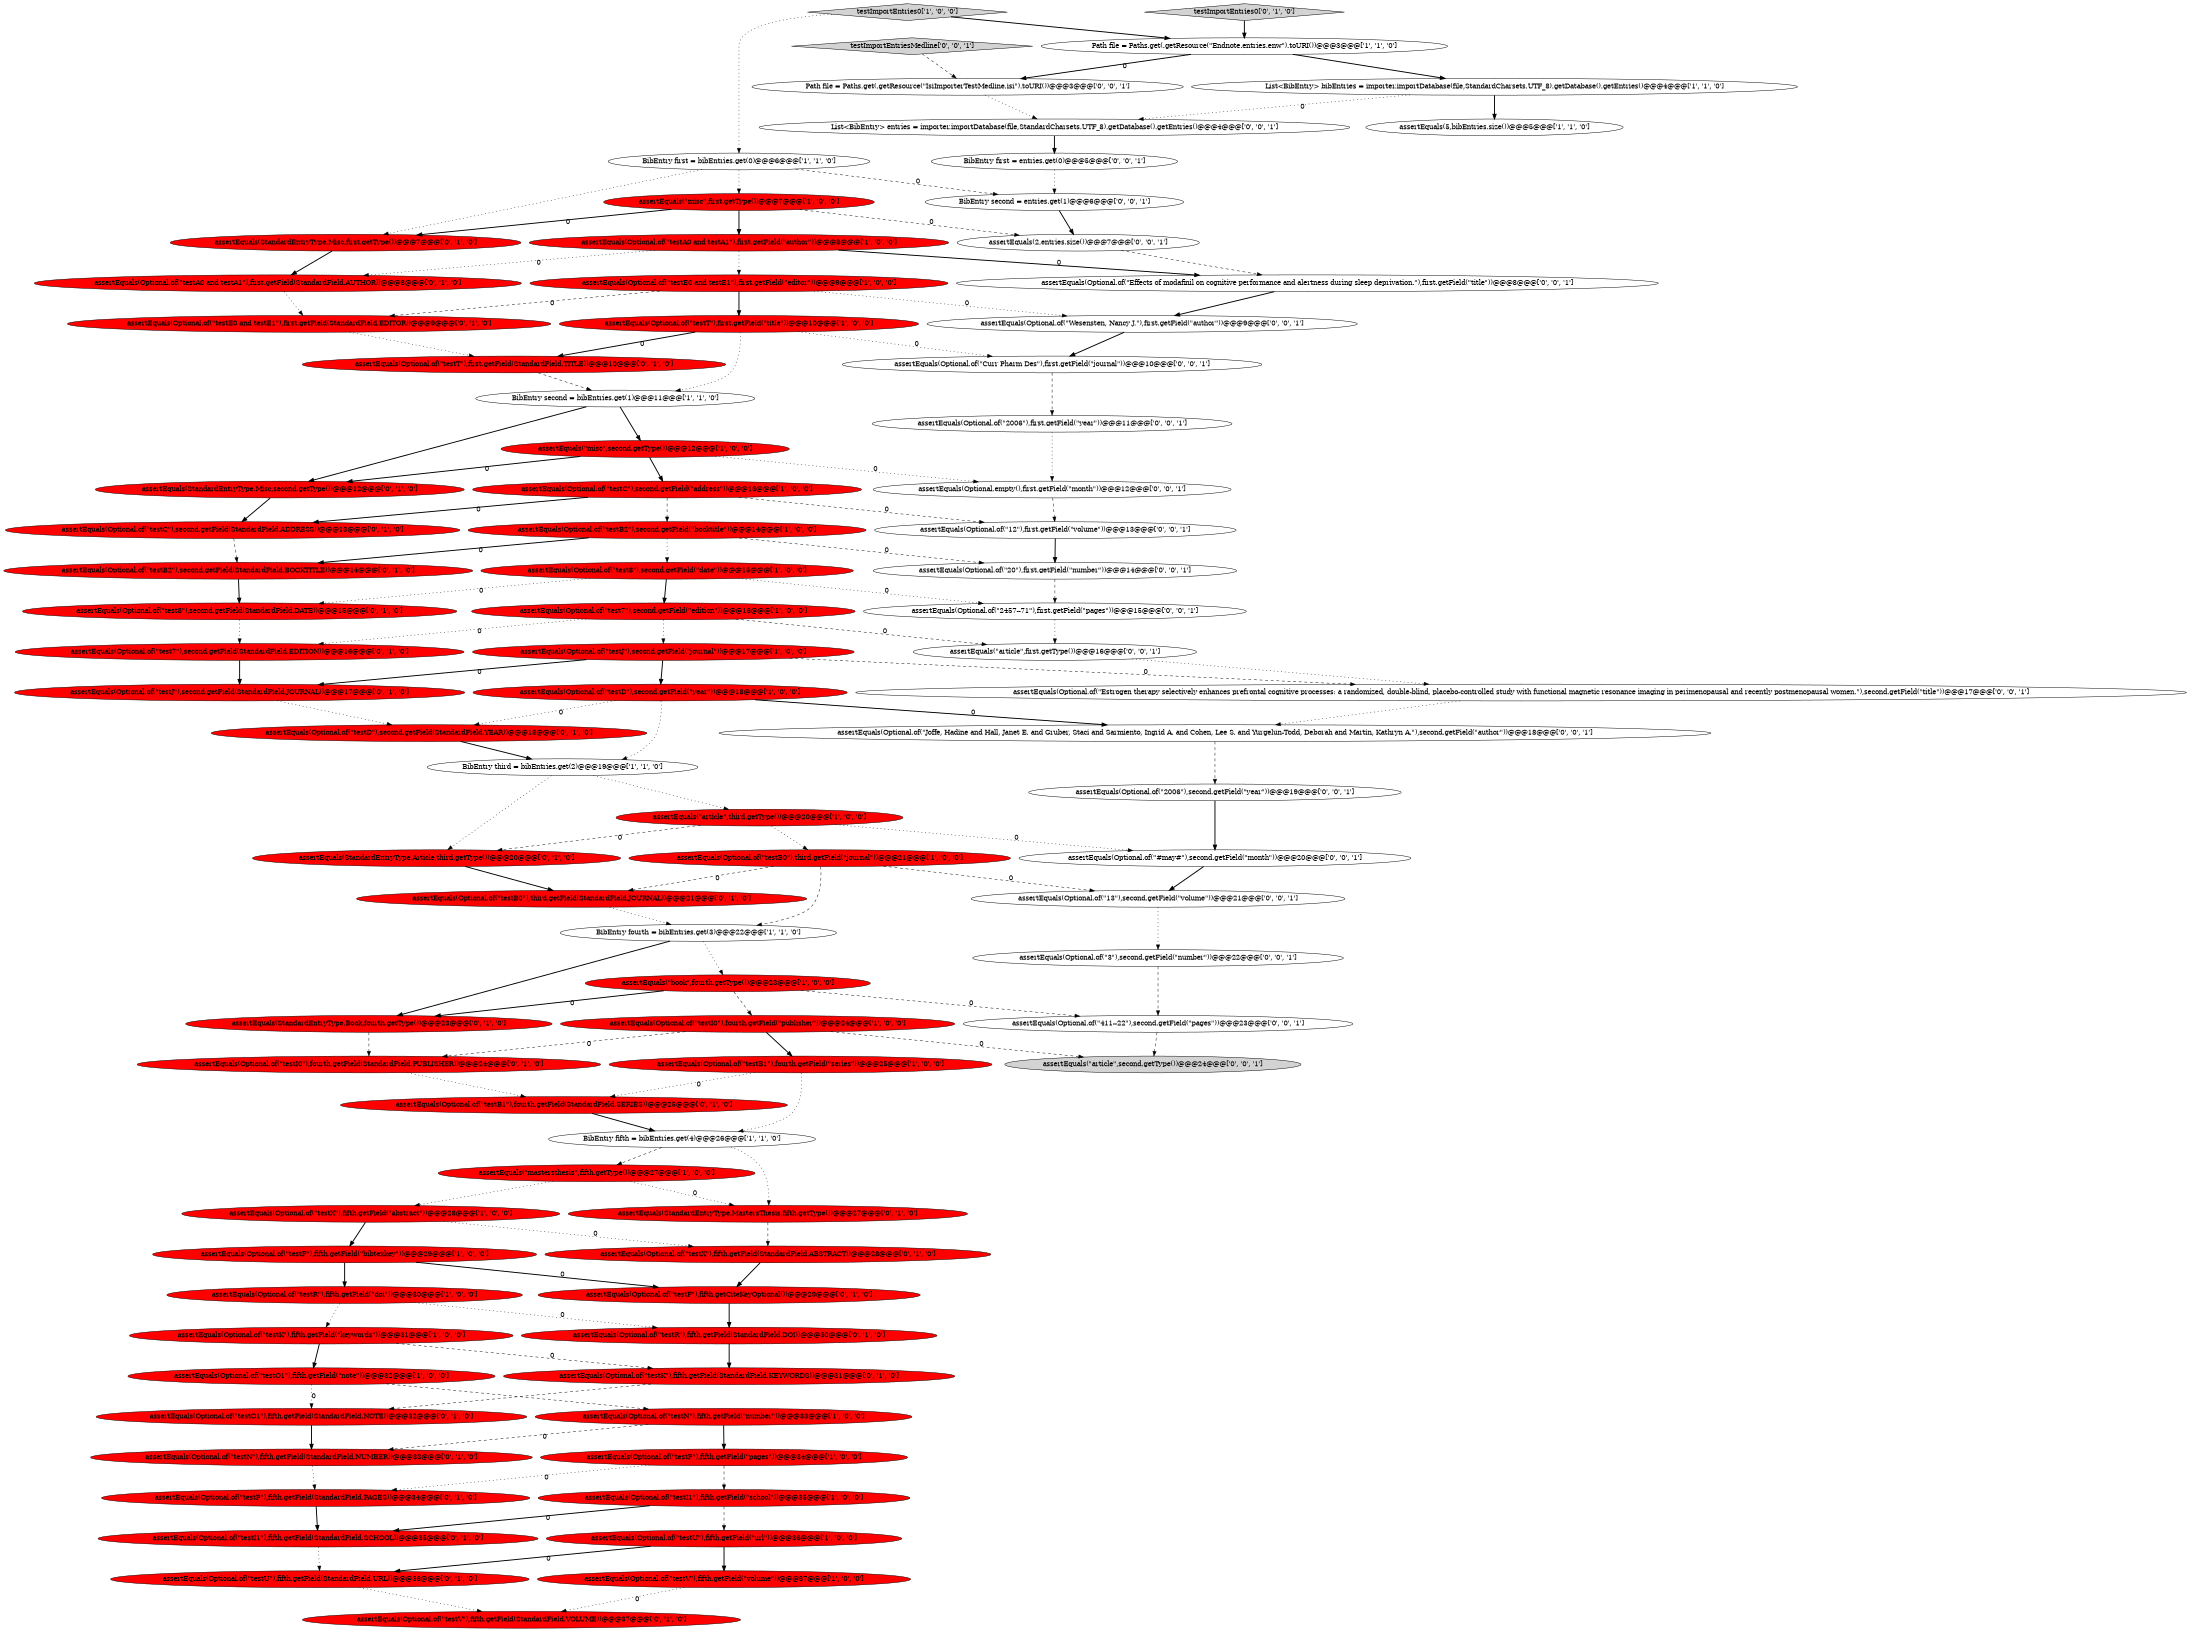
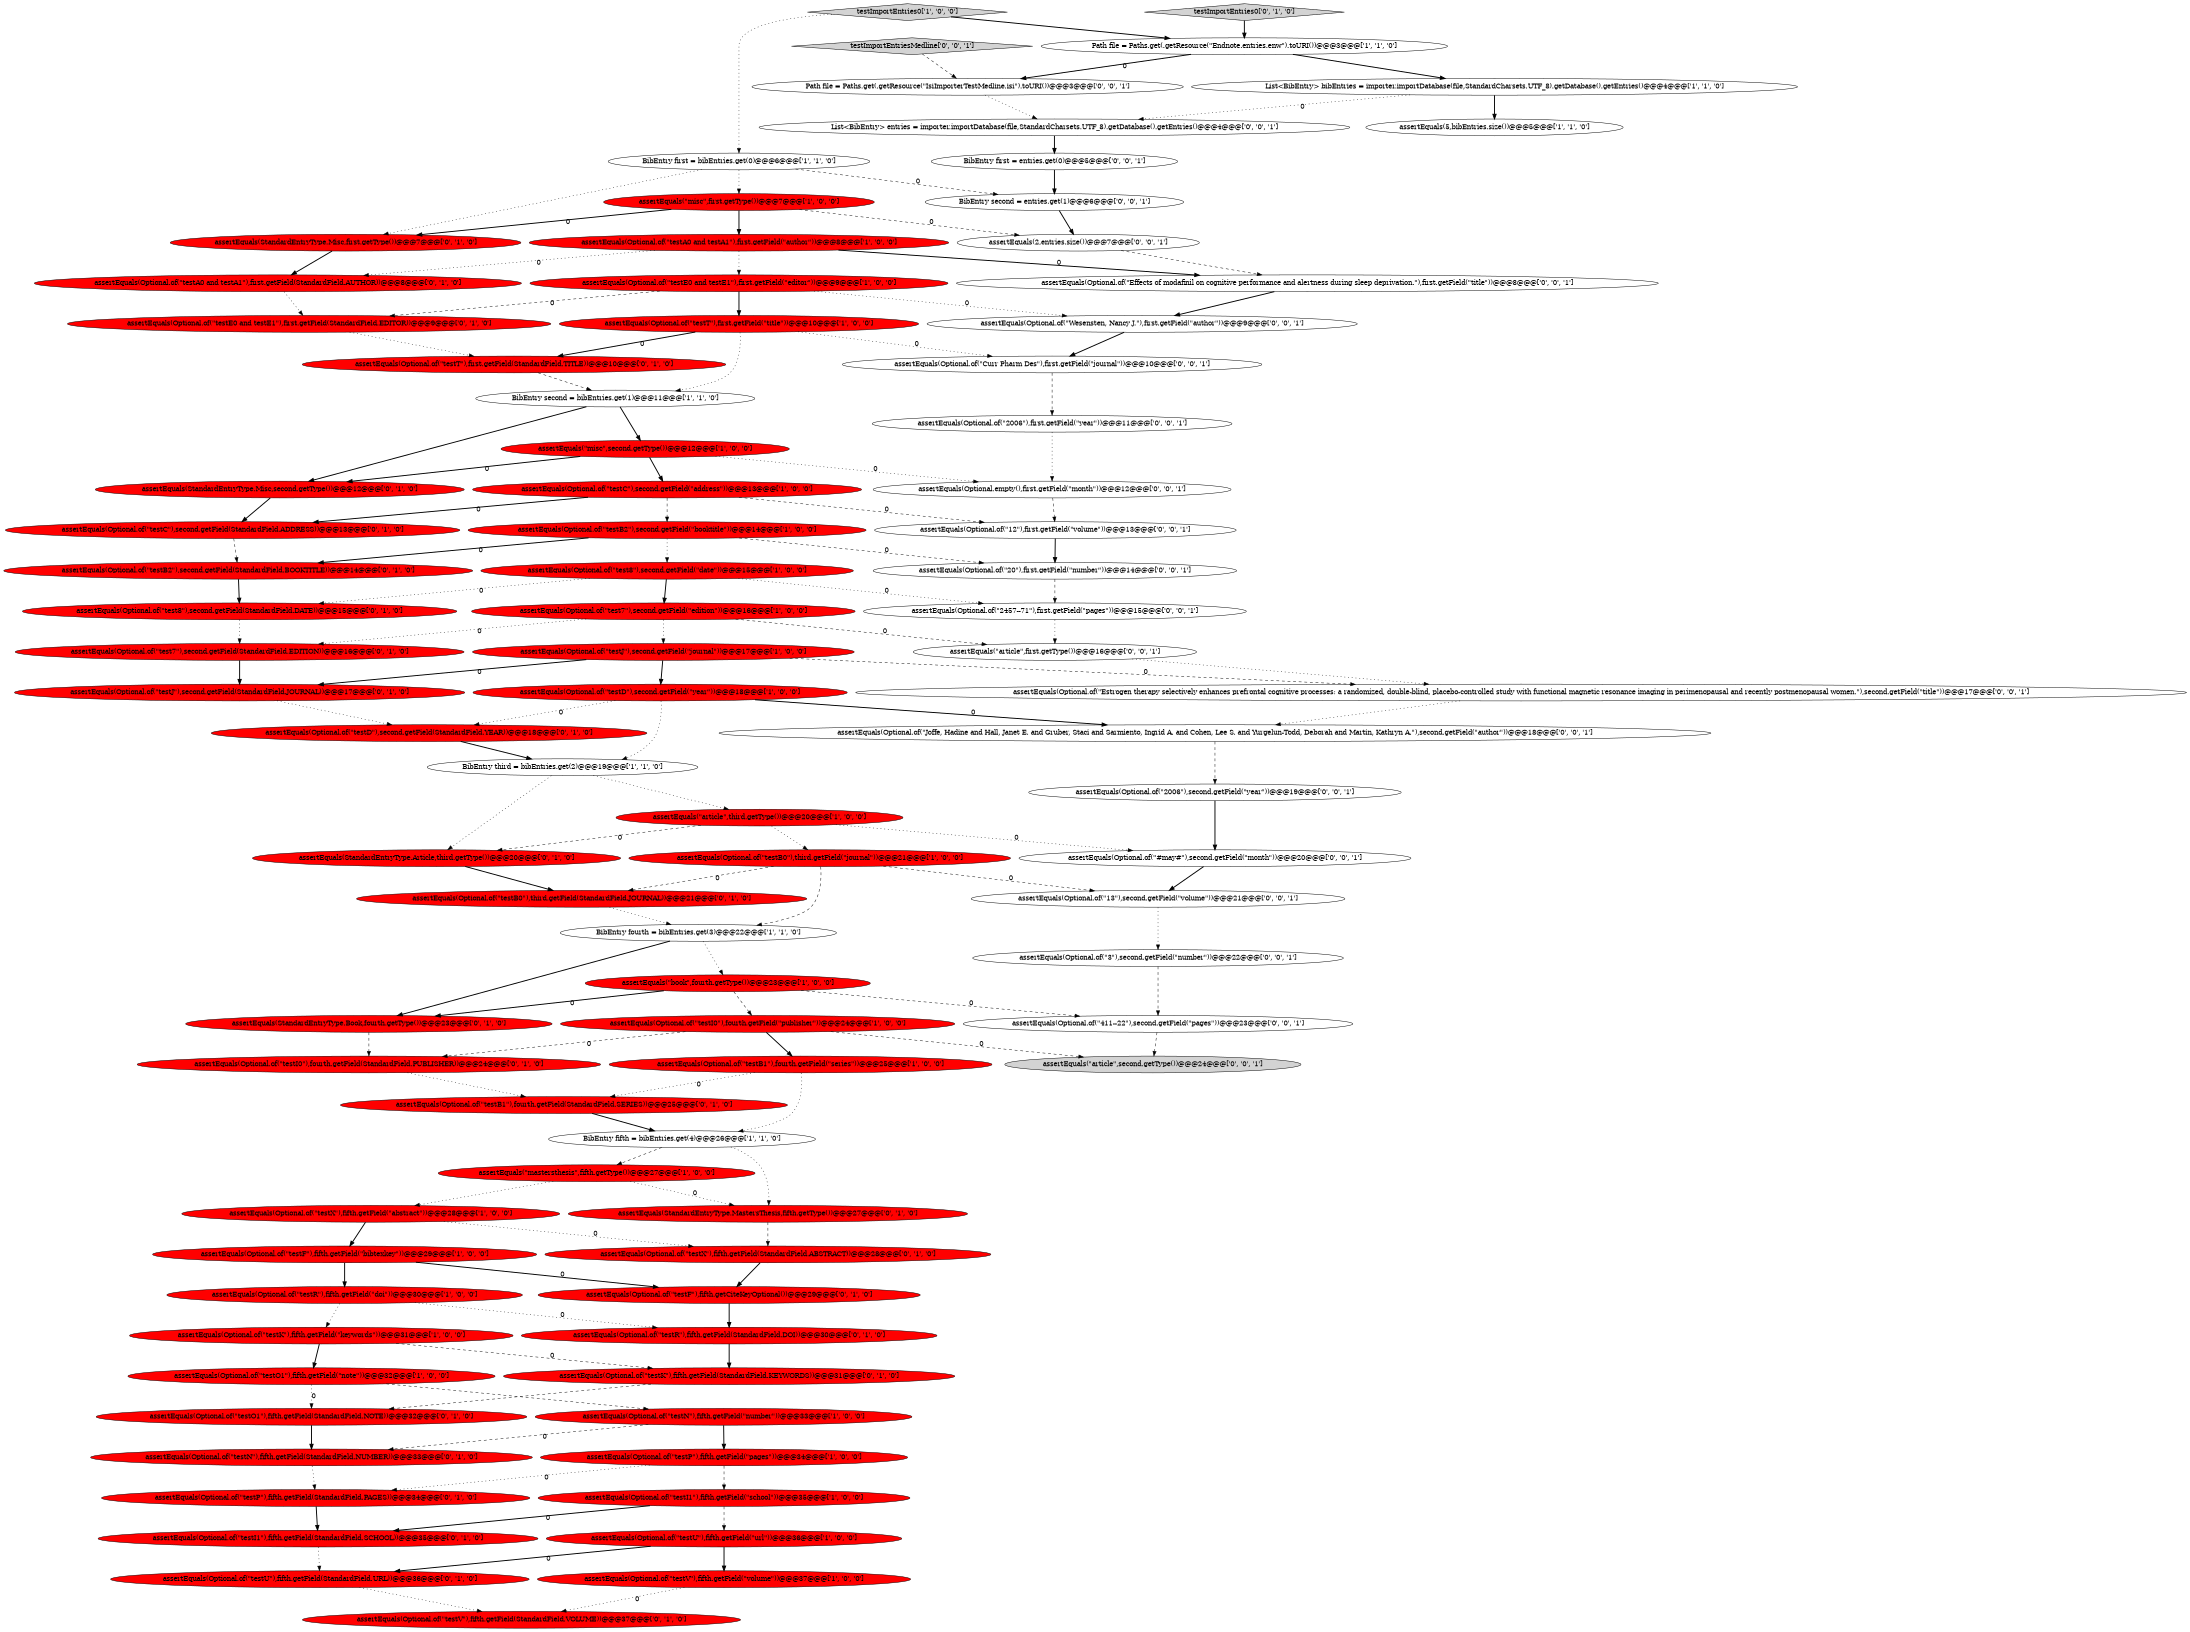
edge "BibEntry first = entries.get(0)@@@5@@@['0', '0', '1']" -> "BibEntry second = entries.get(1)@@@6@@@['0', '0', '1']": style dotted -> bold
